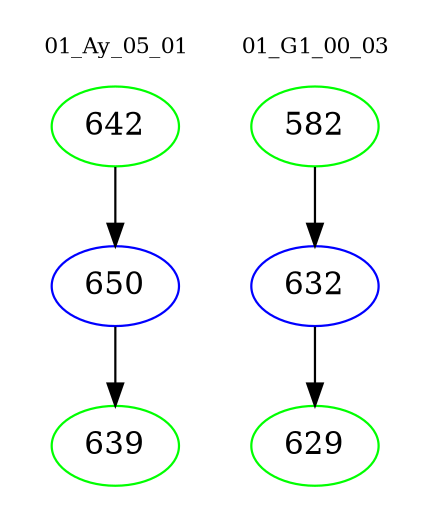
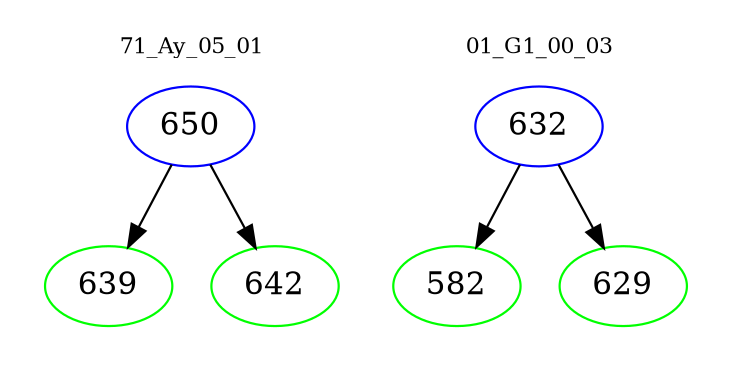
cluster "01_Ay_05_01": label "01_Ay_05_01" -> "71_Ay_05_01"
edge "642" -> "650": reversed
edge "582" -> "632": reversed
